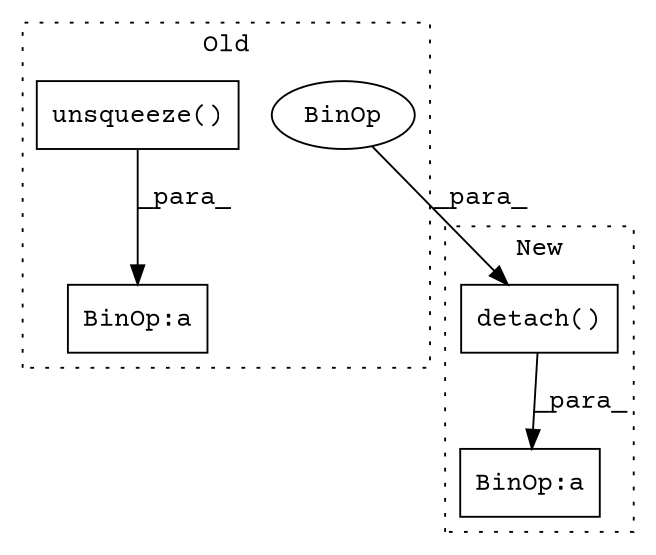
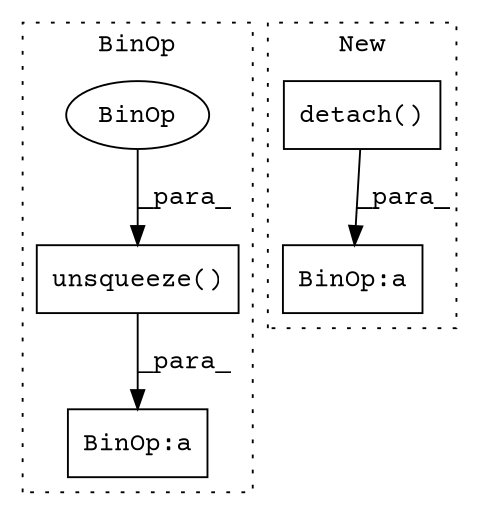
cluster "Old": label "Old" -> "BinOp"
edge "BinOp" -> "detach()": now "BinOp" -> "unsqueeze()"
